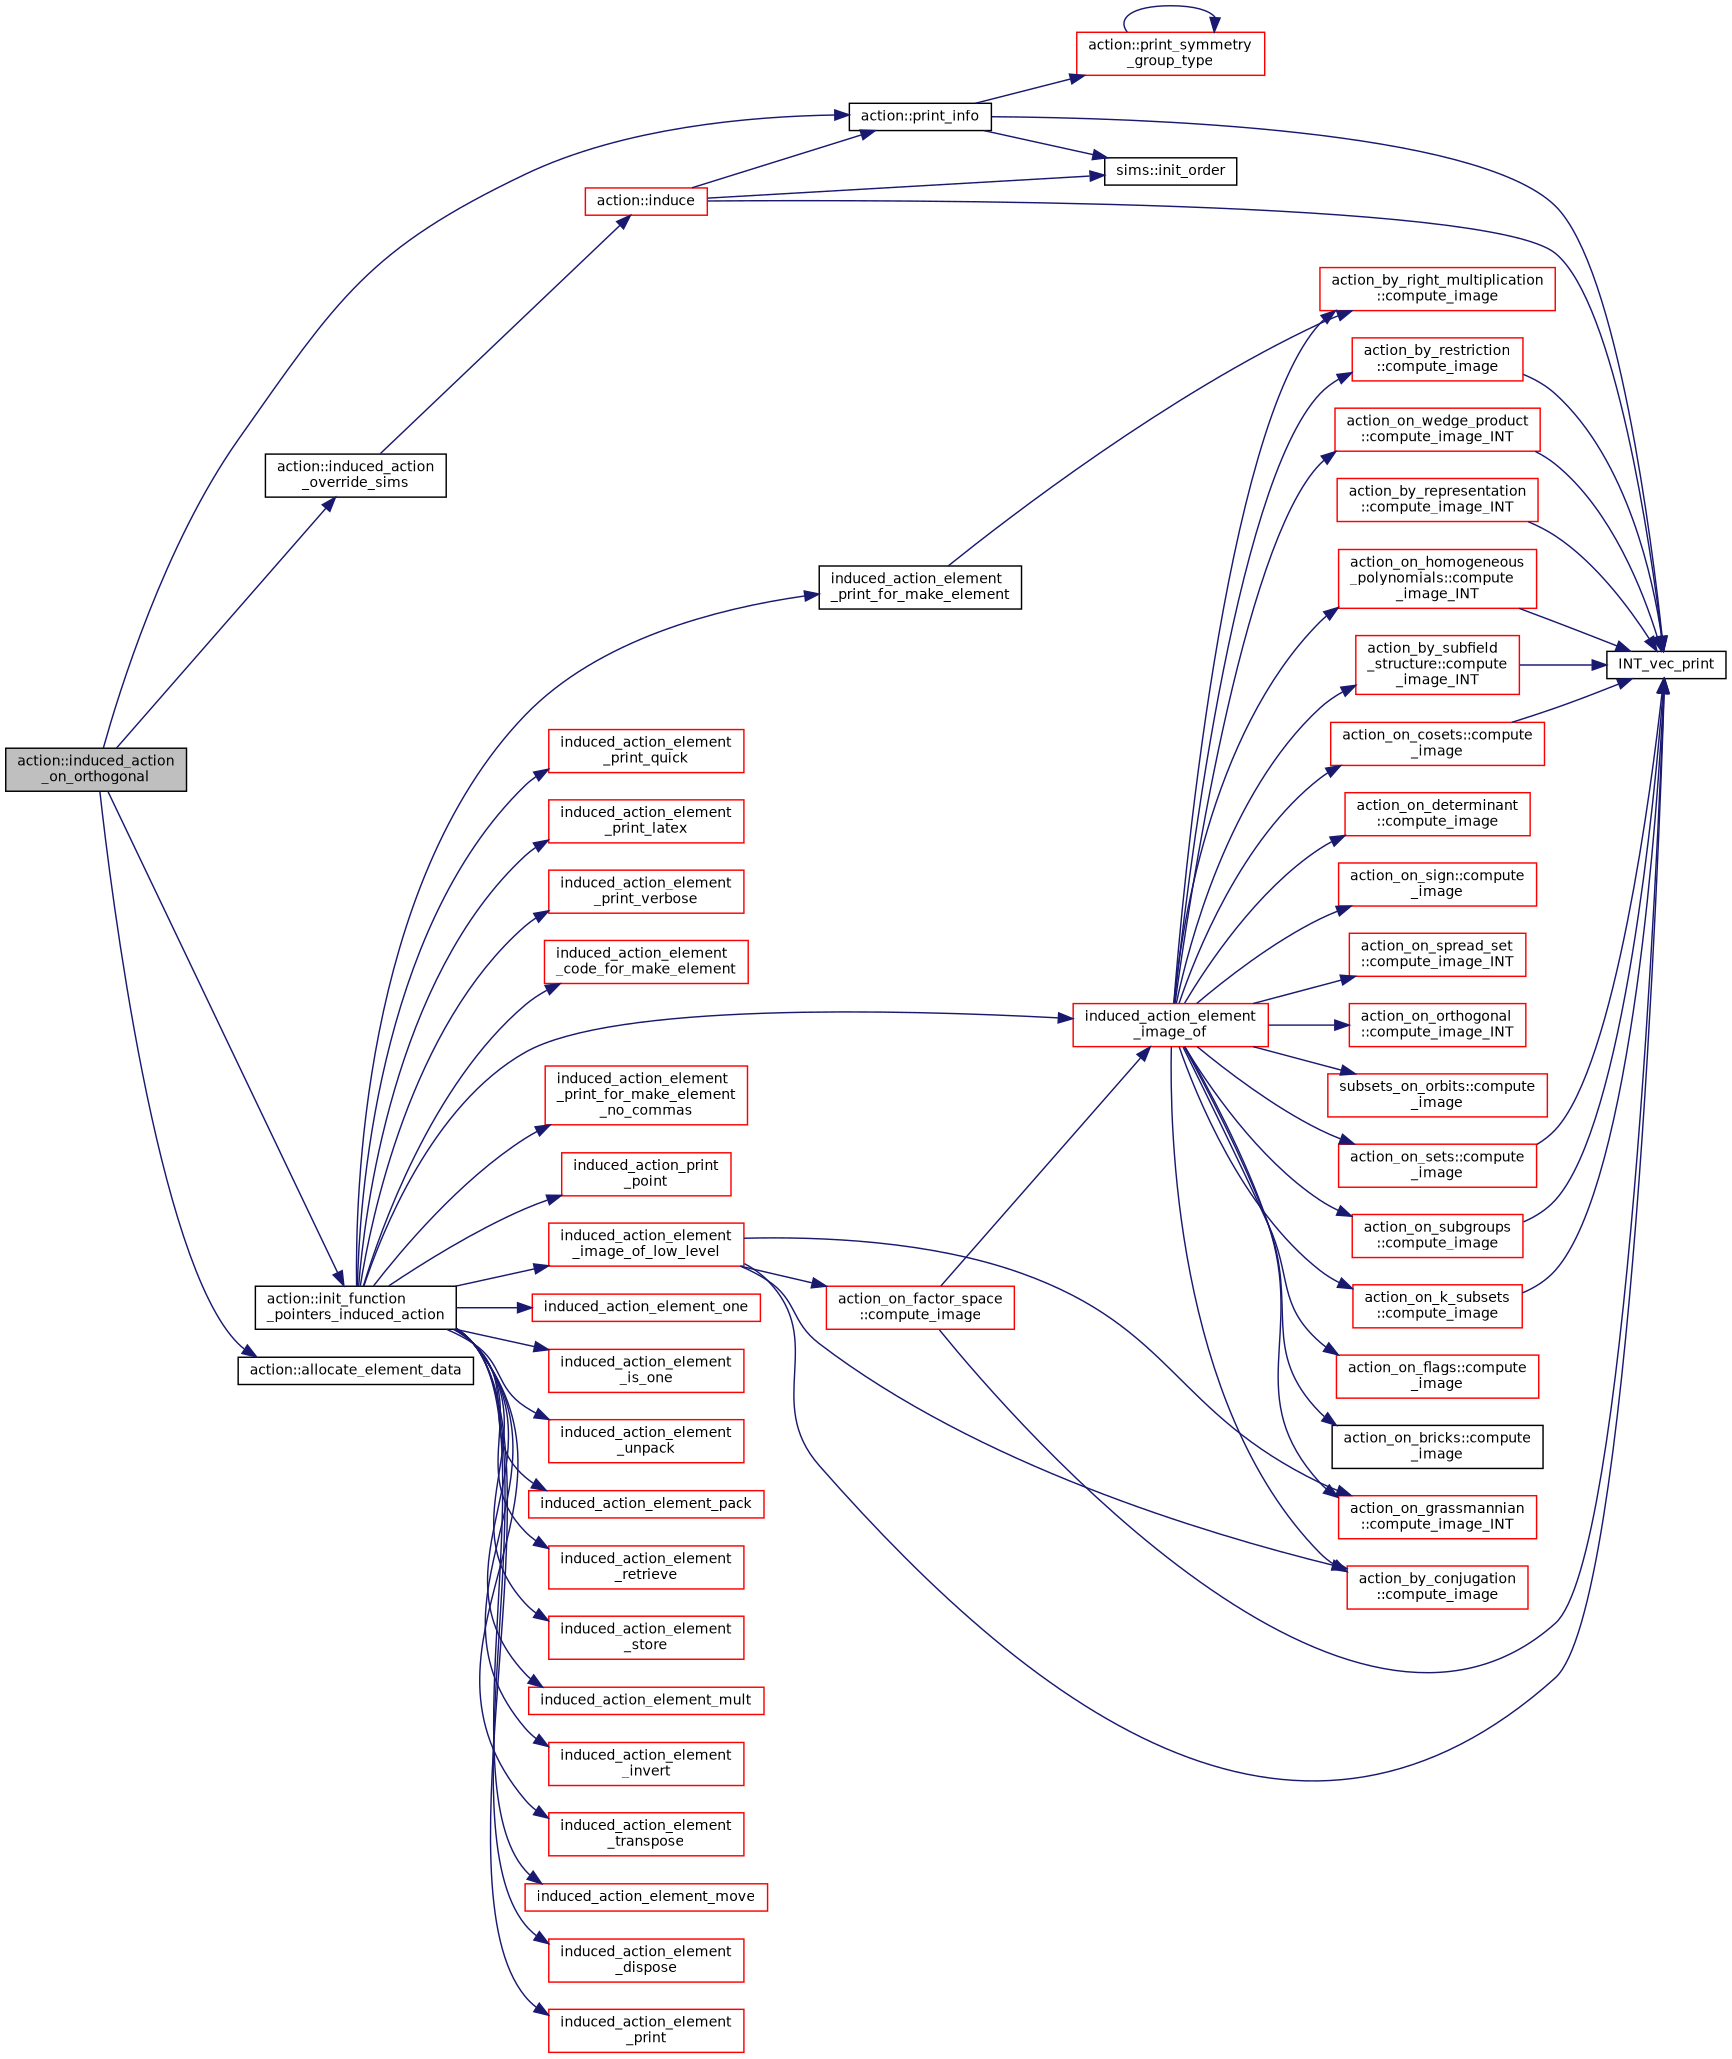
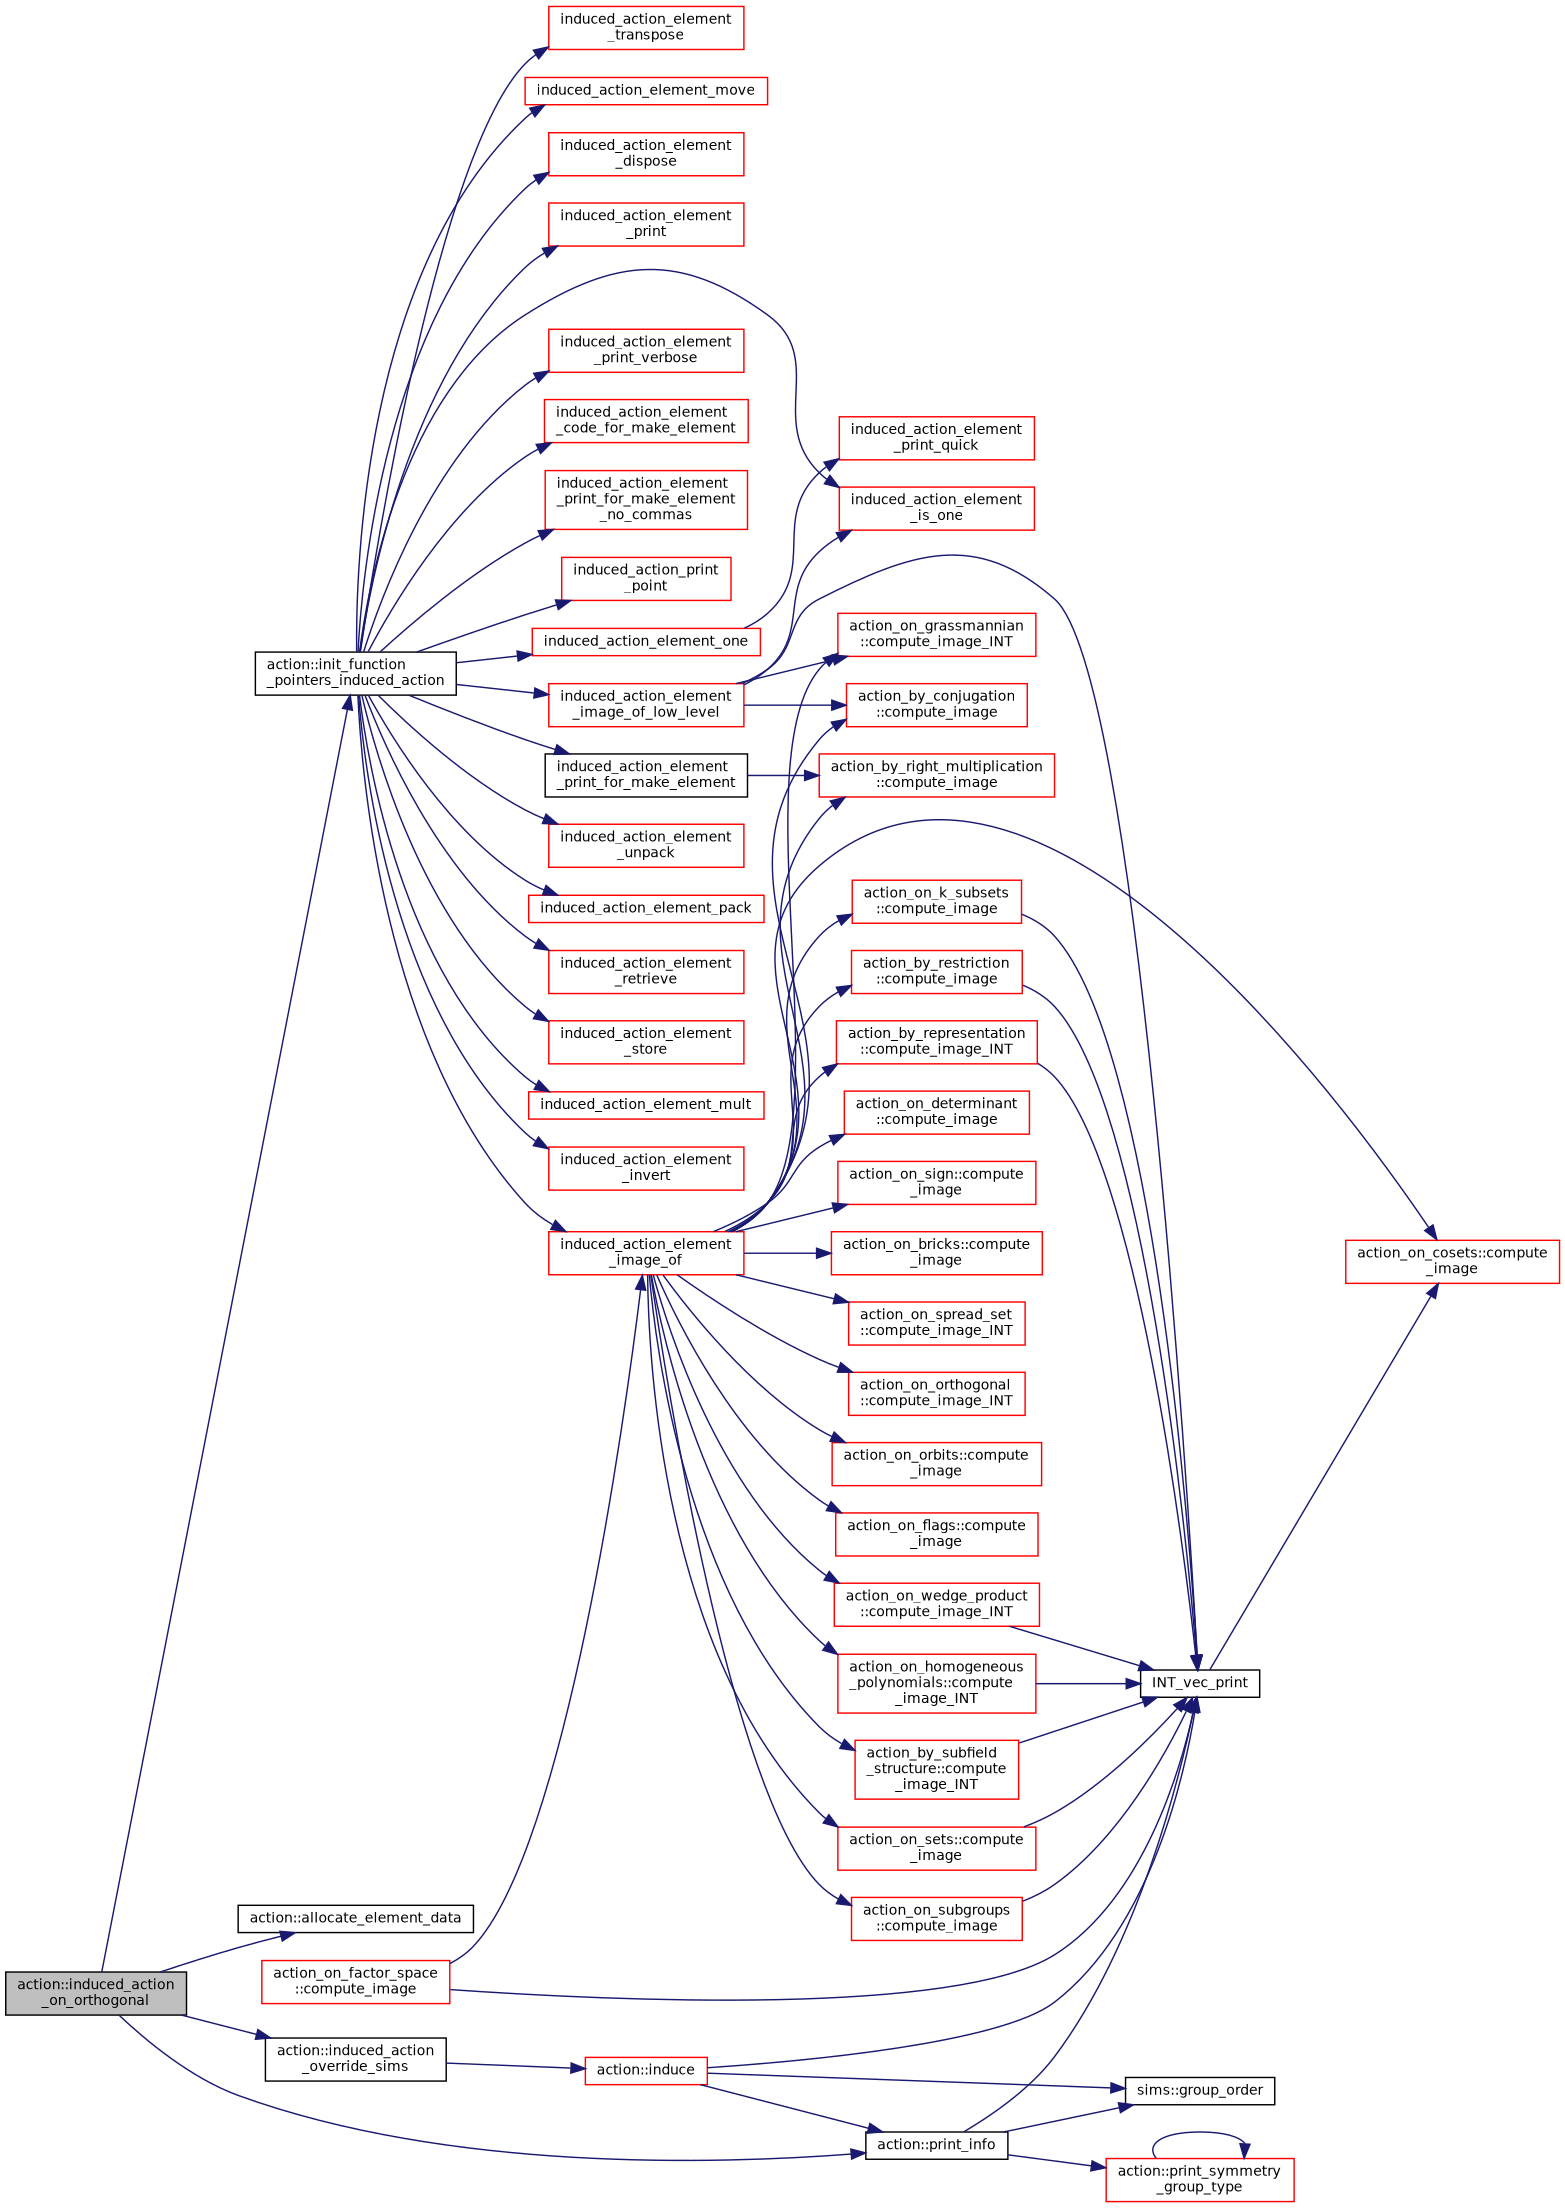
node "sims::init_order": label "sims::init_order" -> "sims::group_order"
edge "action_on_cosets::compute _image" -> "INT_vec_print": reversed
node "induced_action_element _print_latex": removed
edge "action::init_function _pointers_induced_action" -> "induced_action_element _print_quick": now "induced_action_element_one" -> "induced_action_element _print_quick"
node "subsets_on_orbits::compute _image": label "subsets_on_orbits::compute _image" -> "action_on_orbits::compute _image"
edge "induced_action_element _image_of" -> "action_by_representation ::compute_image_INT": added
edge "induced_action_element _image_of_low_level" -> "action_on_factor_space ::compute_image": now "induced_action_element _image_of_low_level" -> "induced_action_element _is_one"
node "action_on_bricks::compute _image": color black -> red
